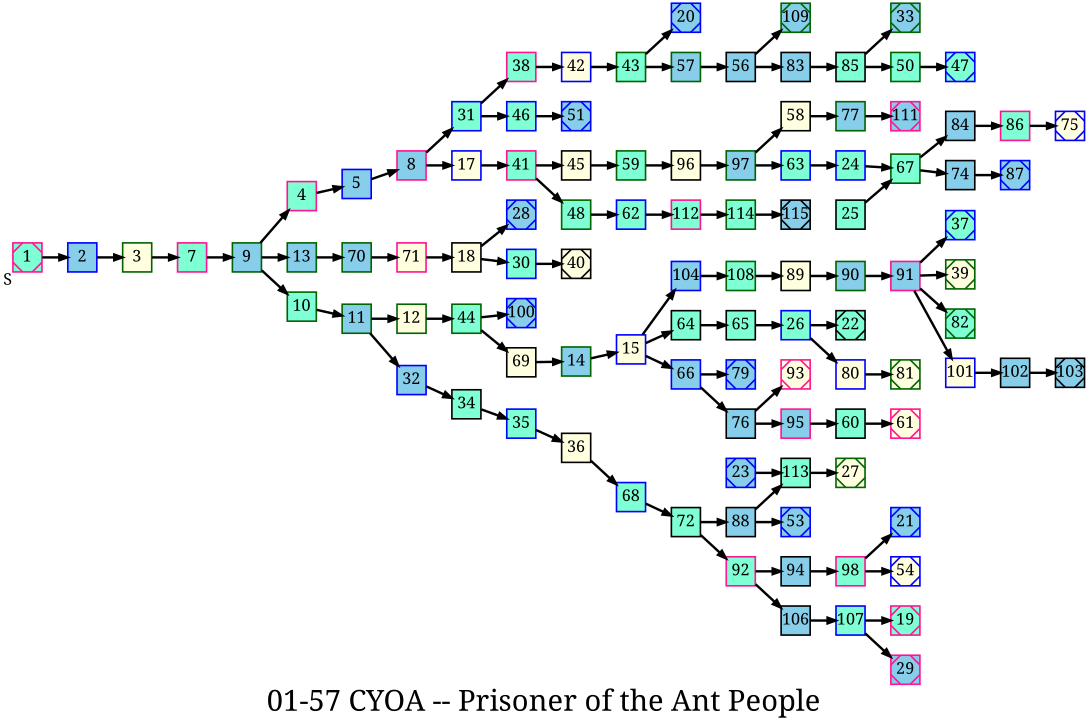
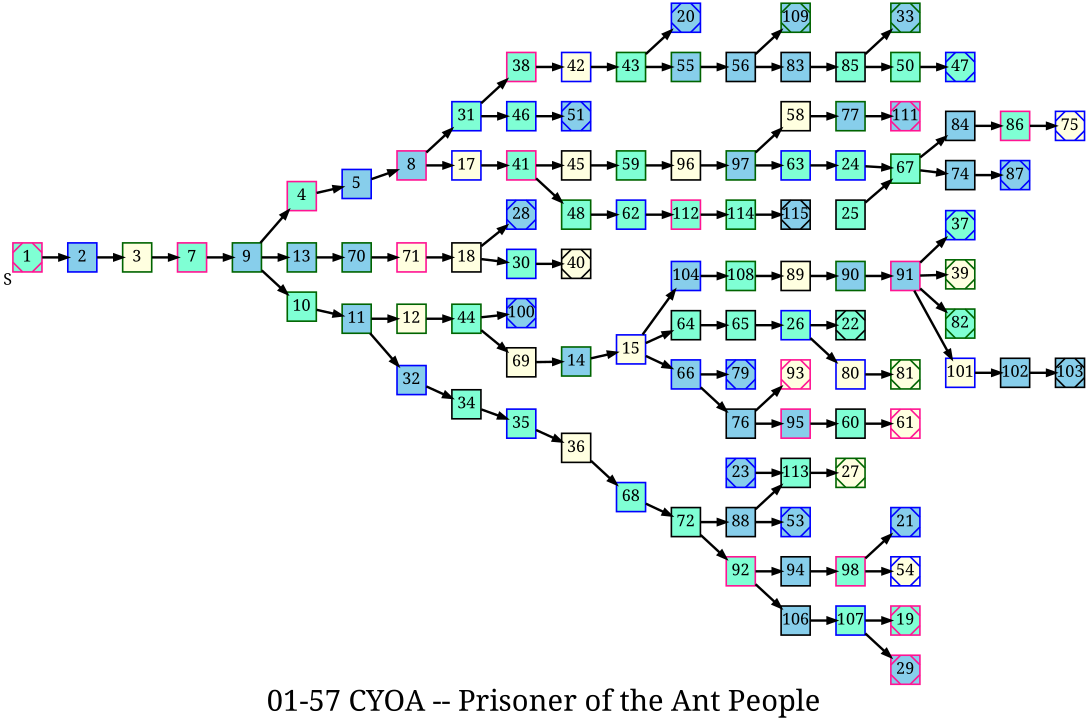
node "57": label "57" -> "55"
